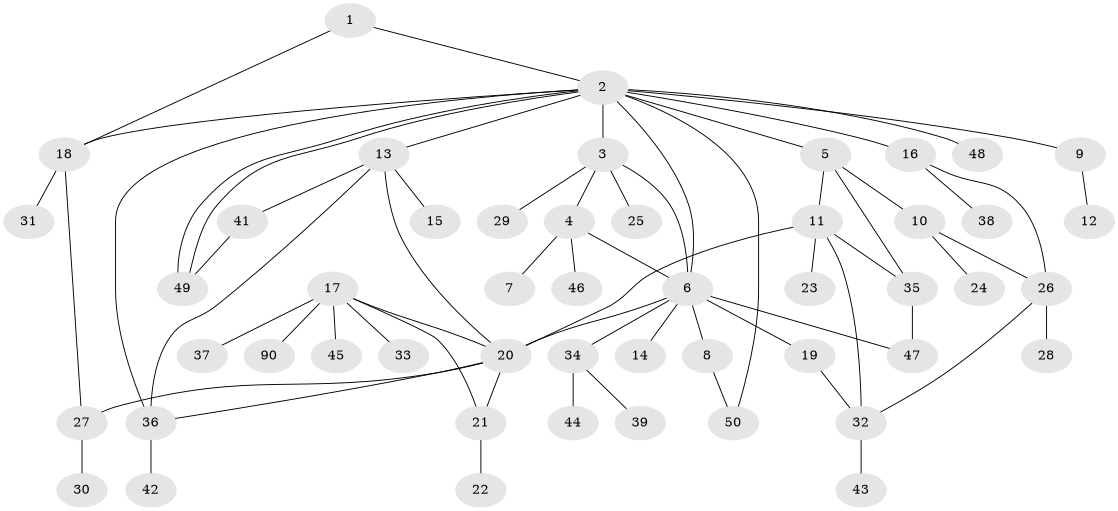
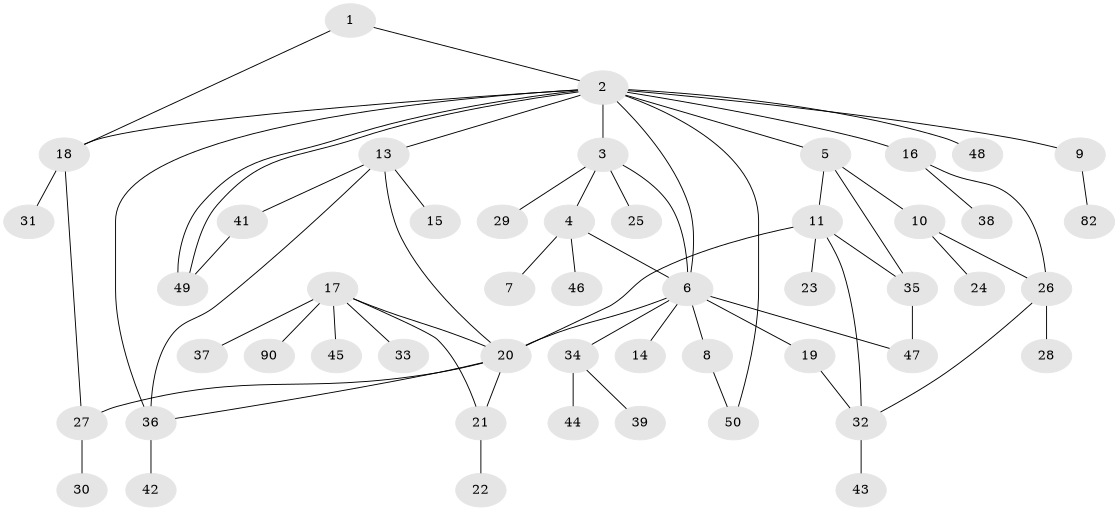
node "12": label "12" -> "82"
